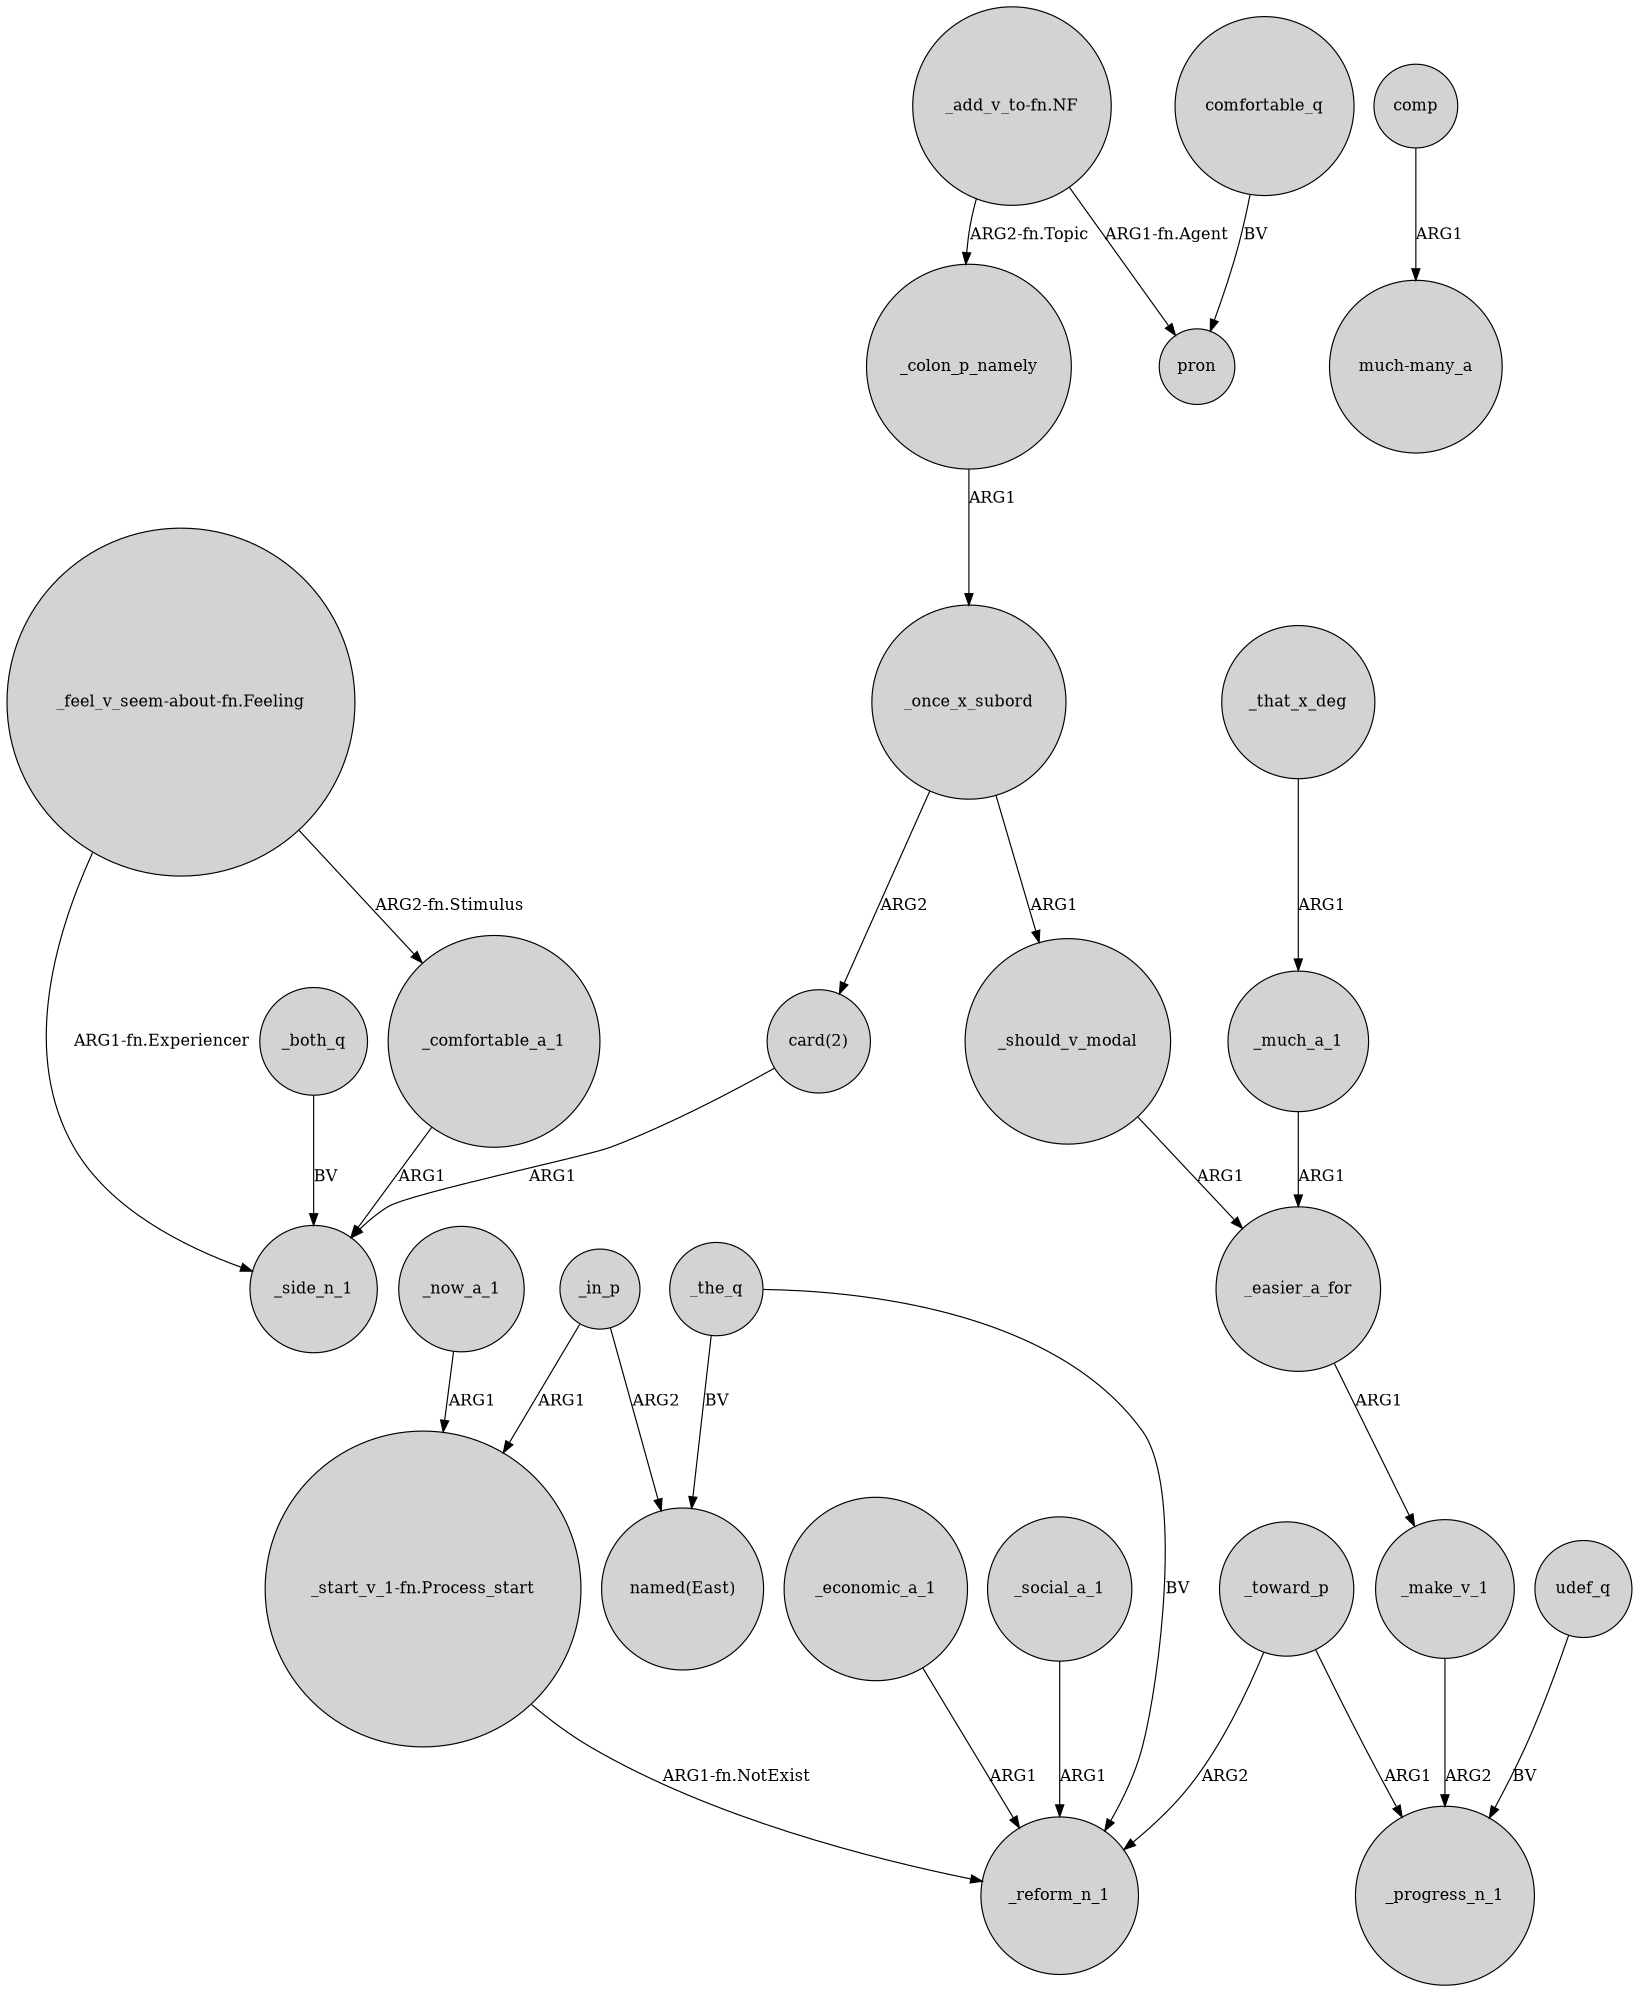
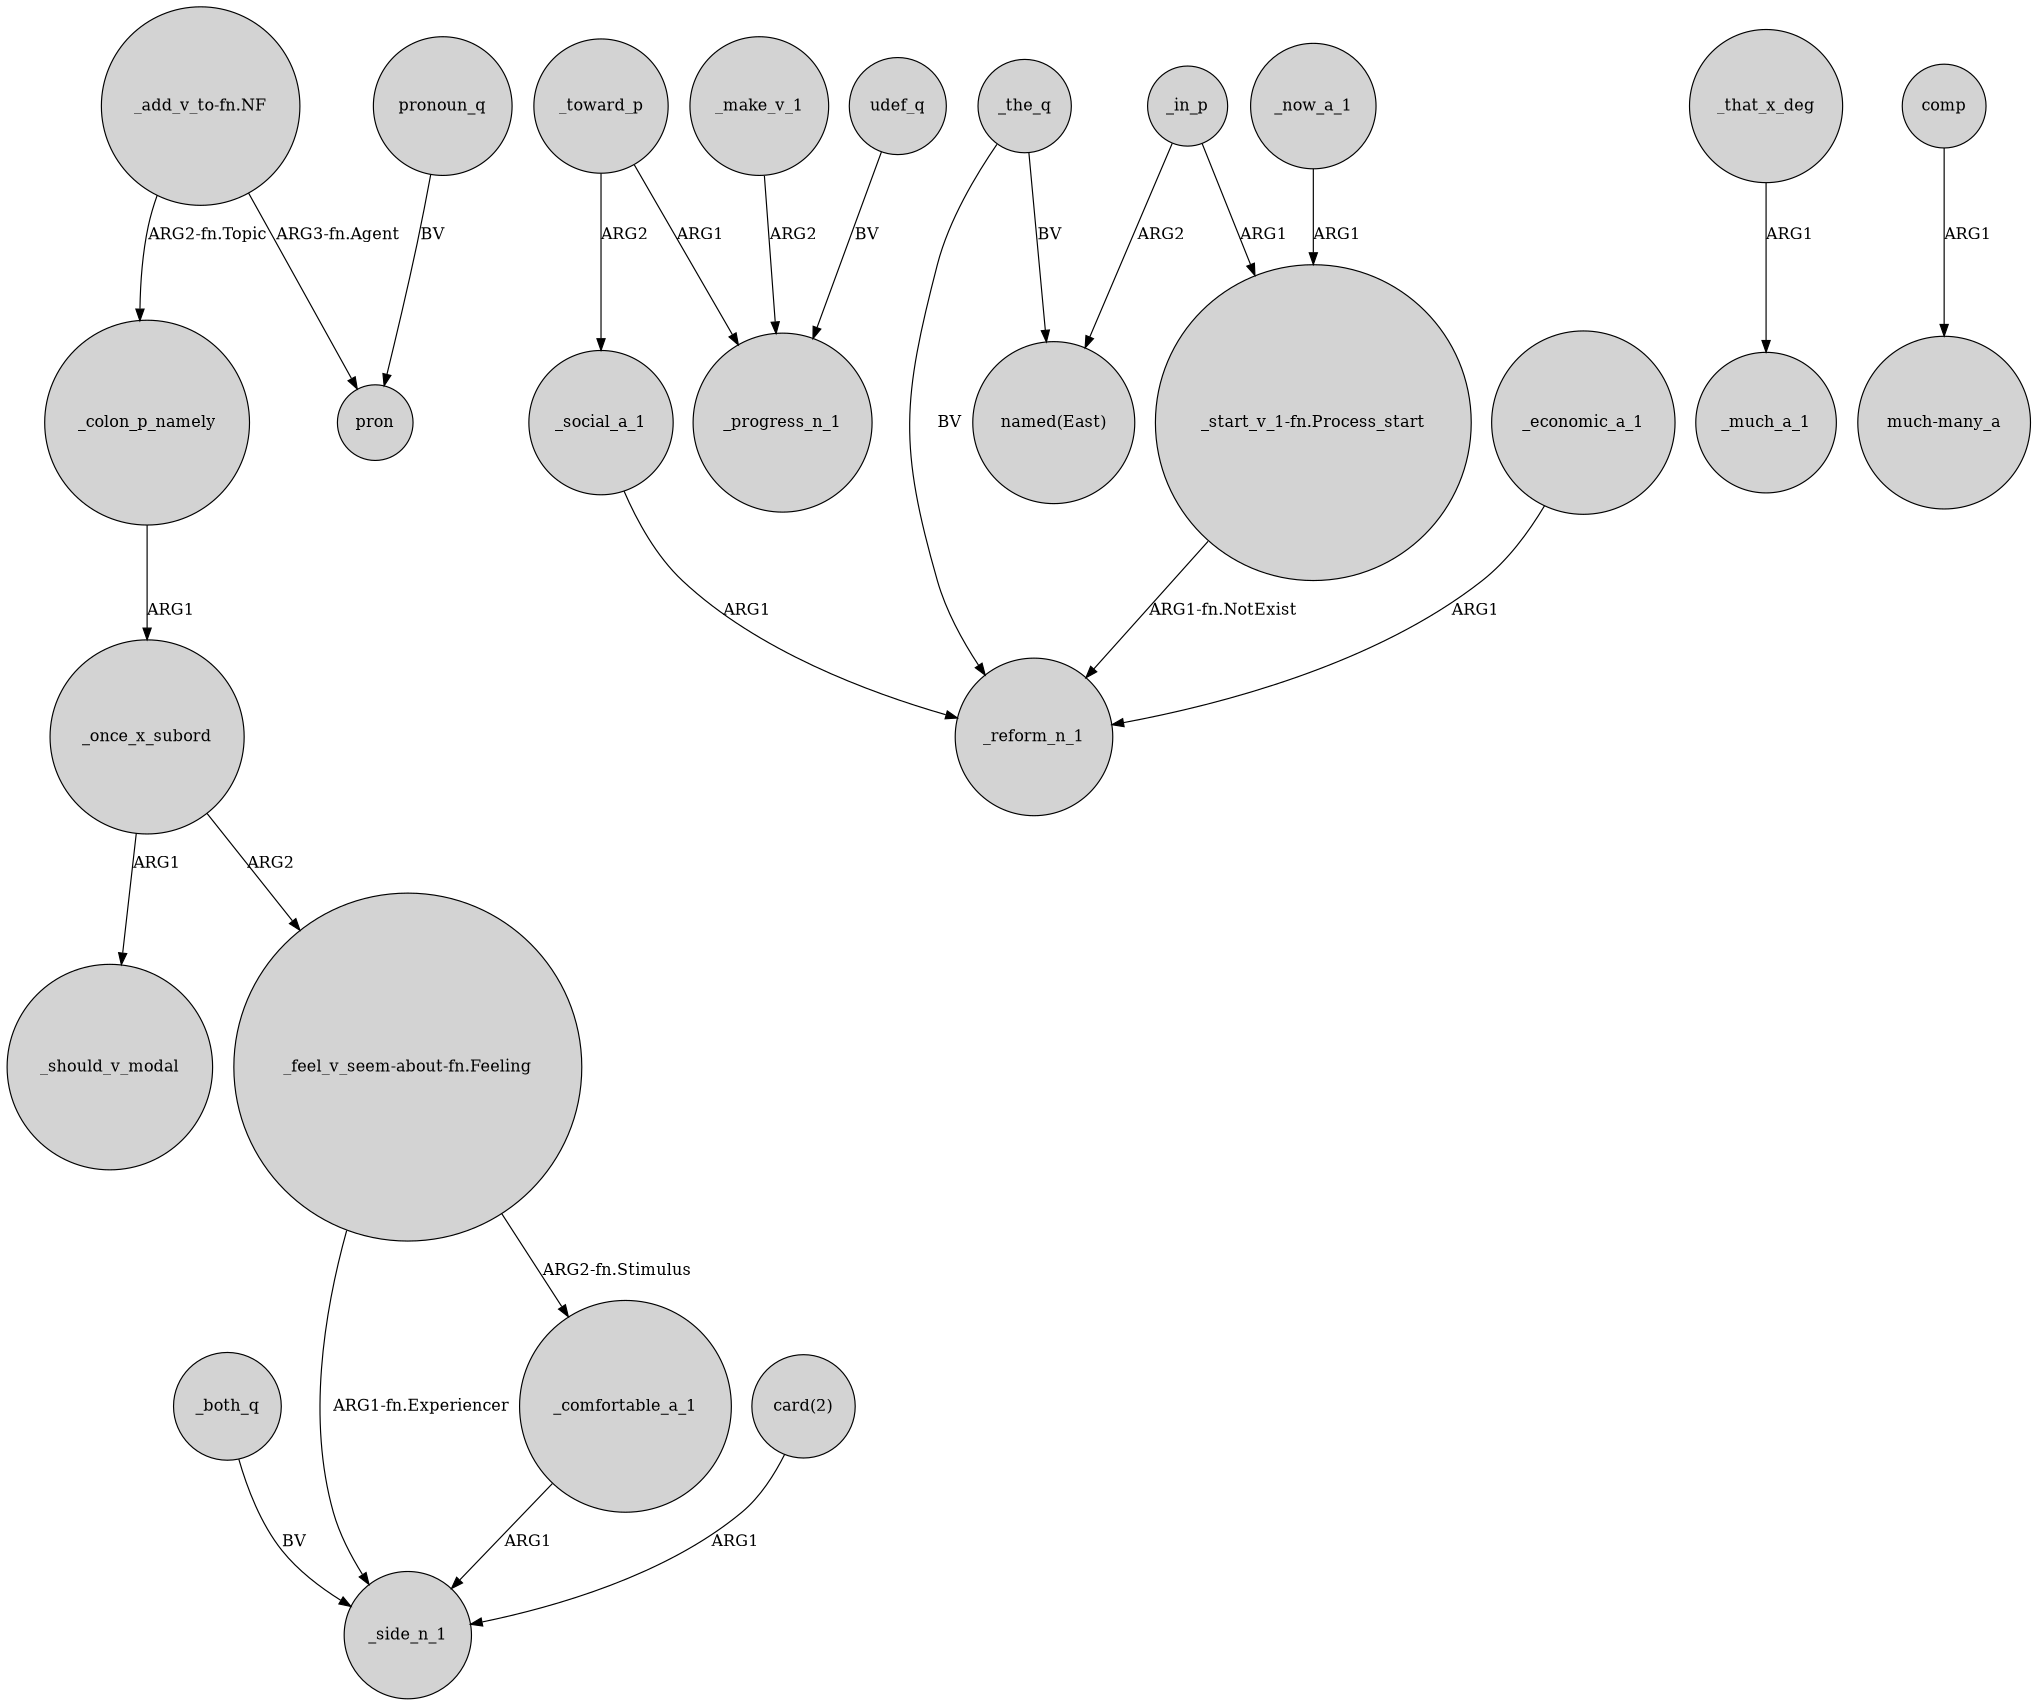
node "comfortable_q": label "comfortable_q" -> "pronoun_q"
edge "_add_v_to-fn.NF" -> "pron": label "ARG1-fn.Agent" -> "ARG3-fn.Agent"
edge "_once_x_subord" -> "card(2)": now "_once_x_subord" -> "_feel_v_seem-about-fn.Feeling"
node "_easier_a_for": removed
edge "_toward_p" -> "_reform_n_1": now "_toward_p" -> "_social_a_1"
